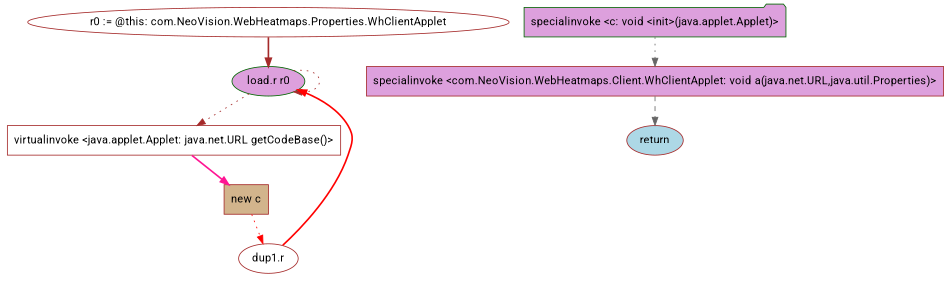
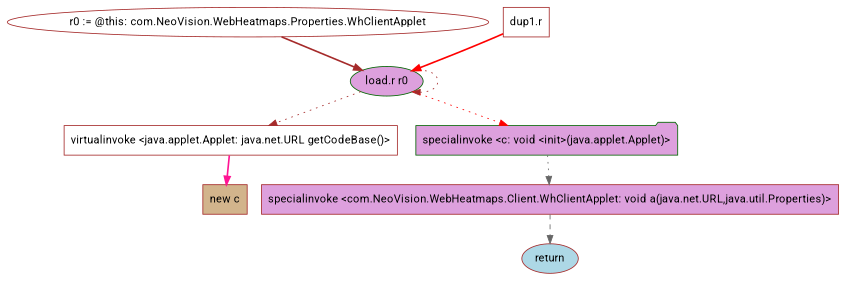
edge "load.r r0" -> "specialinvoke <c: void <init>(java.applet.Applet)>": added
edge "new c" -> "dup1.r": removed
node "dup1.r": shape ellipse -> box
